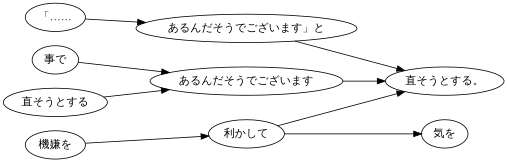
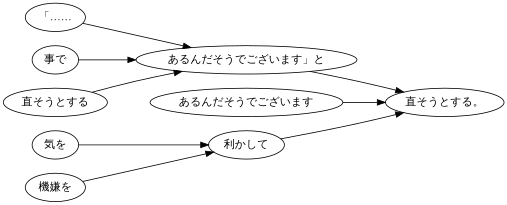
edge "事で" -> "あるんだそうでございます": now "事で" -> "あるんだそうでございます」と"
edge "直そうとする" -> "あるんだそうでございます": now "直そうとする" -> "あるんだそうでございます」と"
edge "利かして" -> "気を": reversed
